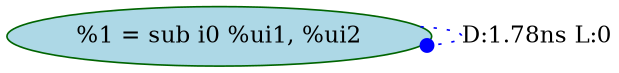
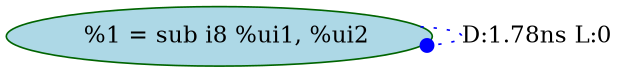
node "%1 = sub i0 %ui1, %ui2": label "%1 = sub i0 %ui1, %ui2" -> "%1 = sub i8 %ui1, %ui2"
